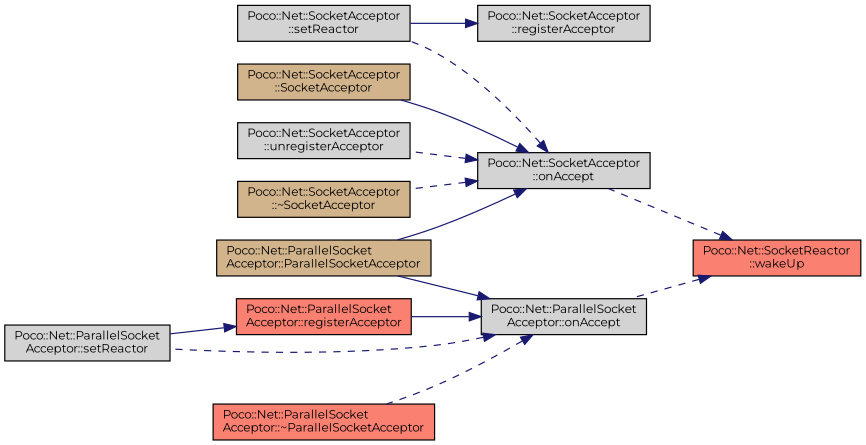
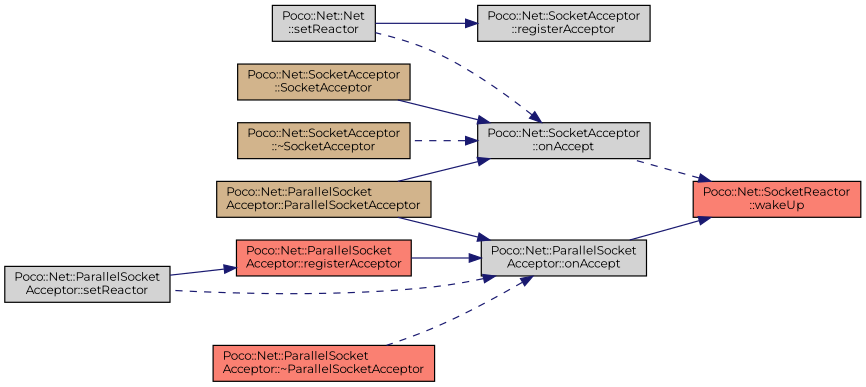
node "Poco::Net::SocketAcceptor ::setReactor": label "Poco::Net::SocketAcceptor ::setReactor" -> "Poco::Net::Net ::setReactor"
node "Poco::Net::SocketAcceptor ::unregisterAcceptor": removed
edge "Poco::Net::ParallelSocket Acceptor::onAccept" -> "Poco::Net::SocketReactor ::wakeUp": style dashed -> solid
